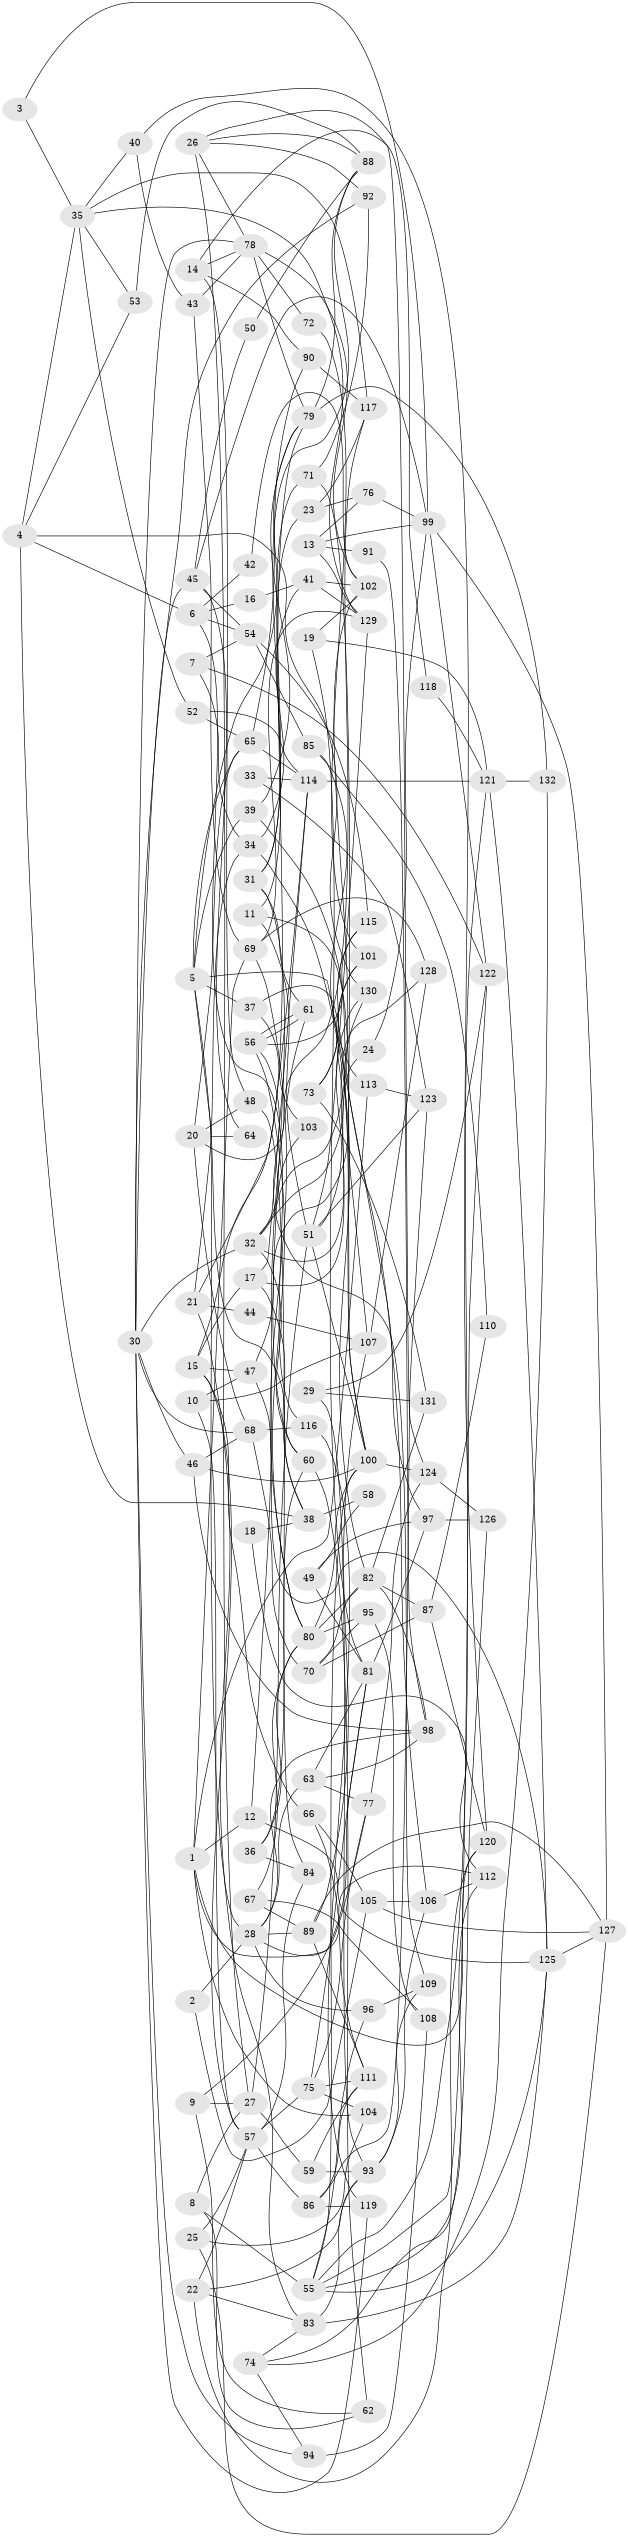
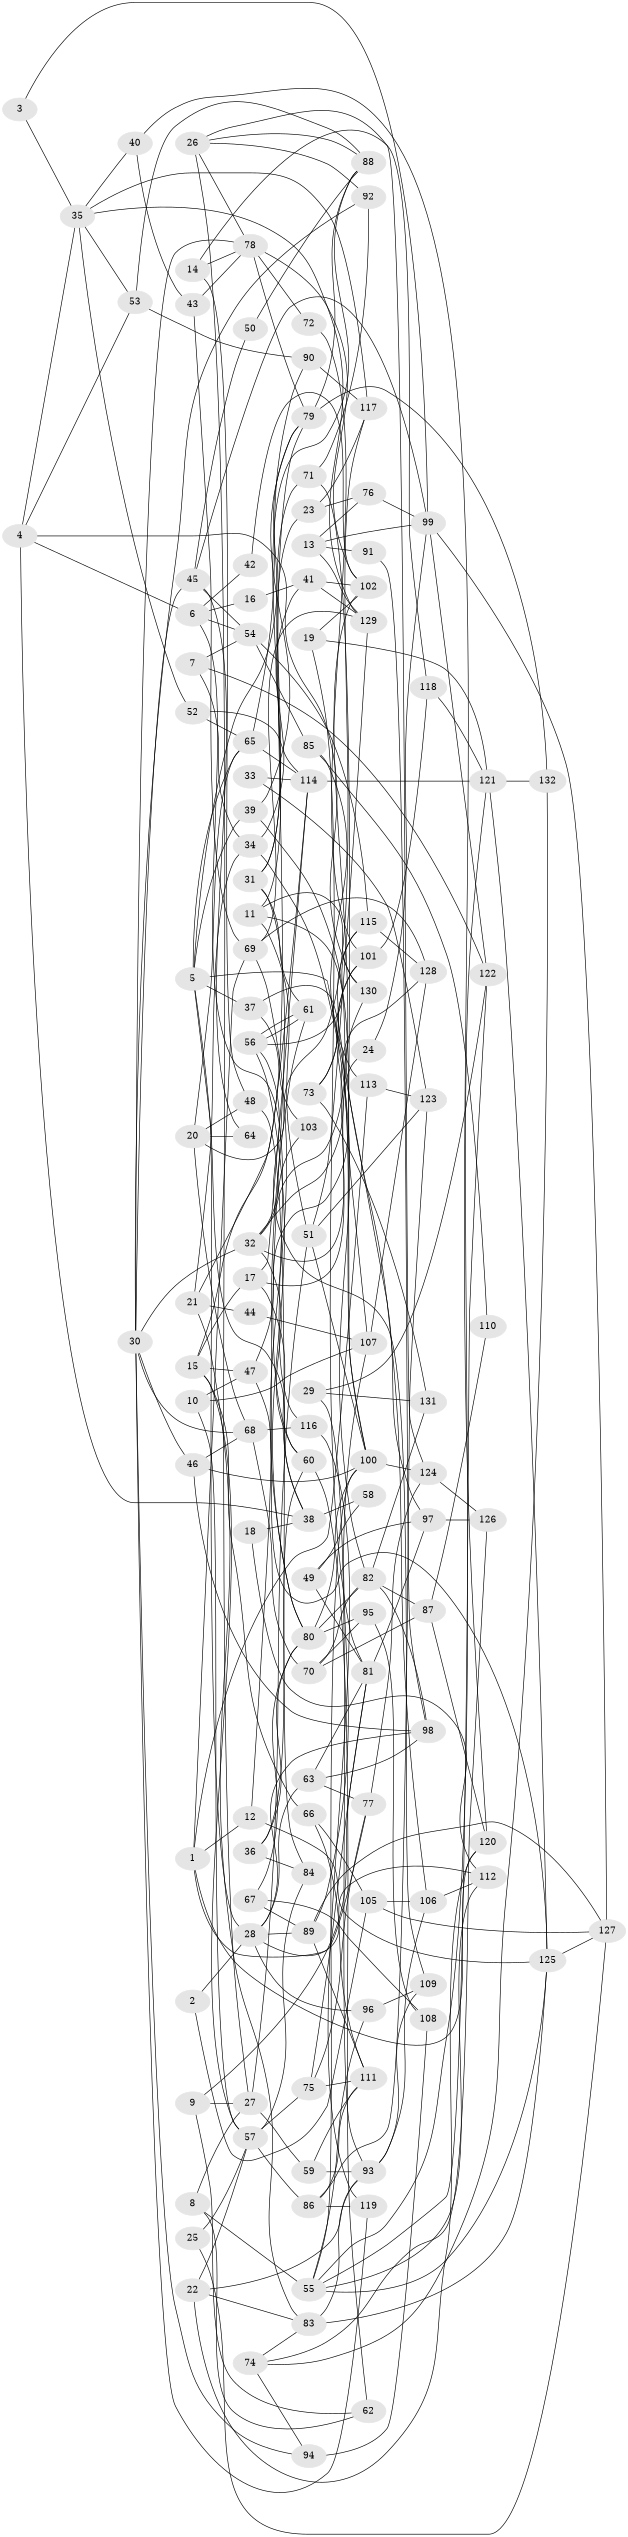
edge "14" -- "90": now "53" -- "90"
edge "118" -- "101": added
edge "115" -- "128": added
edge "130" -- "51": now "130" -- "11"
node "104": removed
